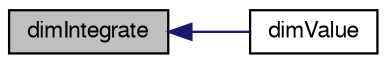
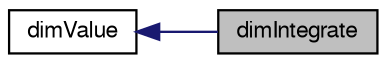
edge "dimValue" -> "dimIntegrate": reversed
